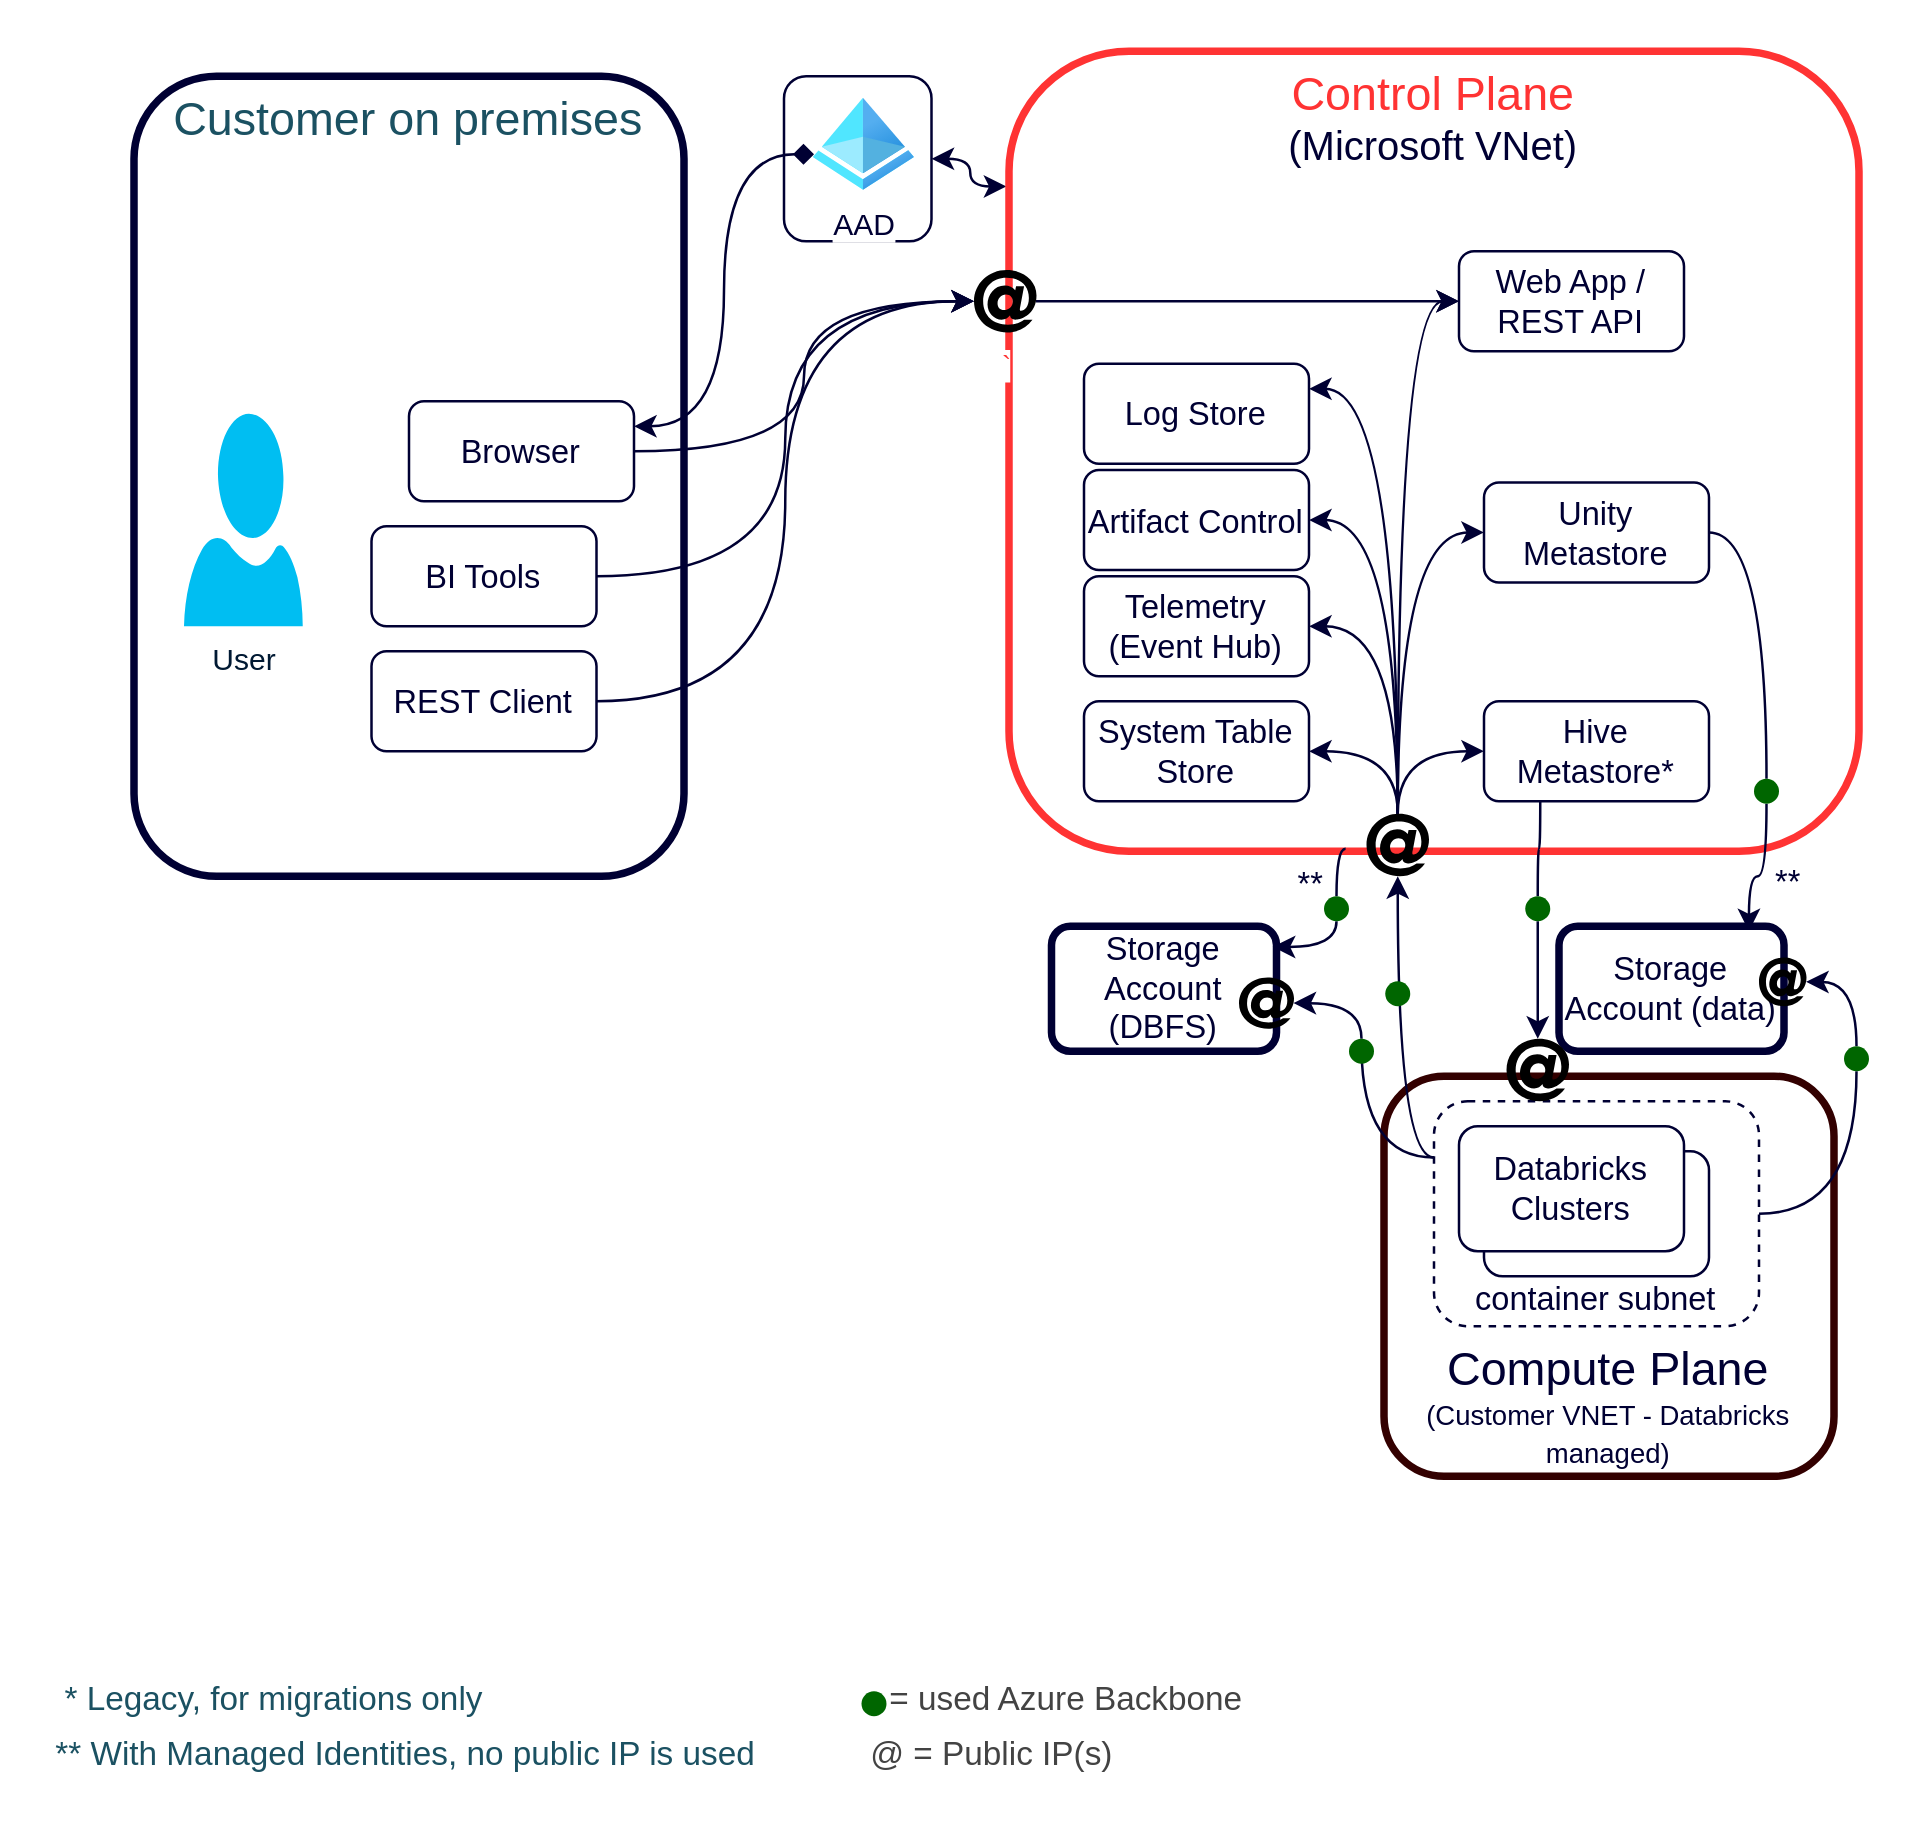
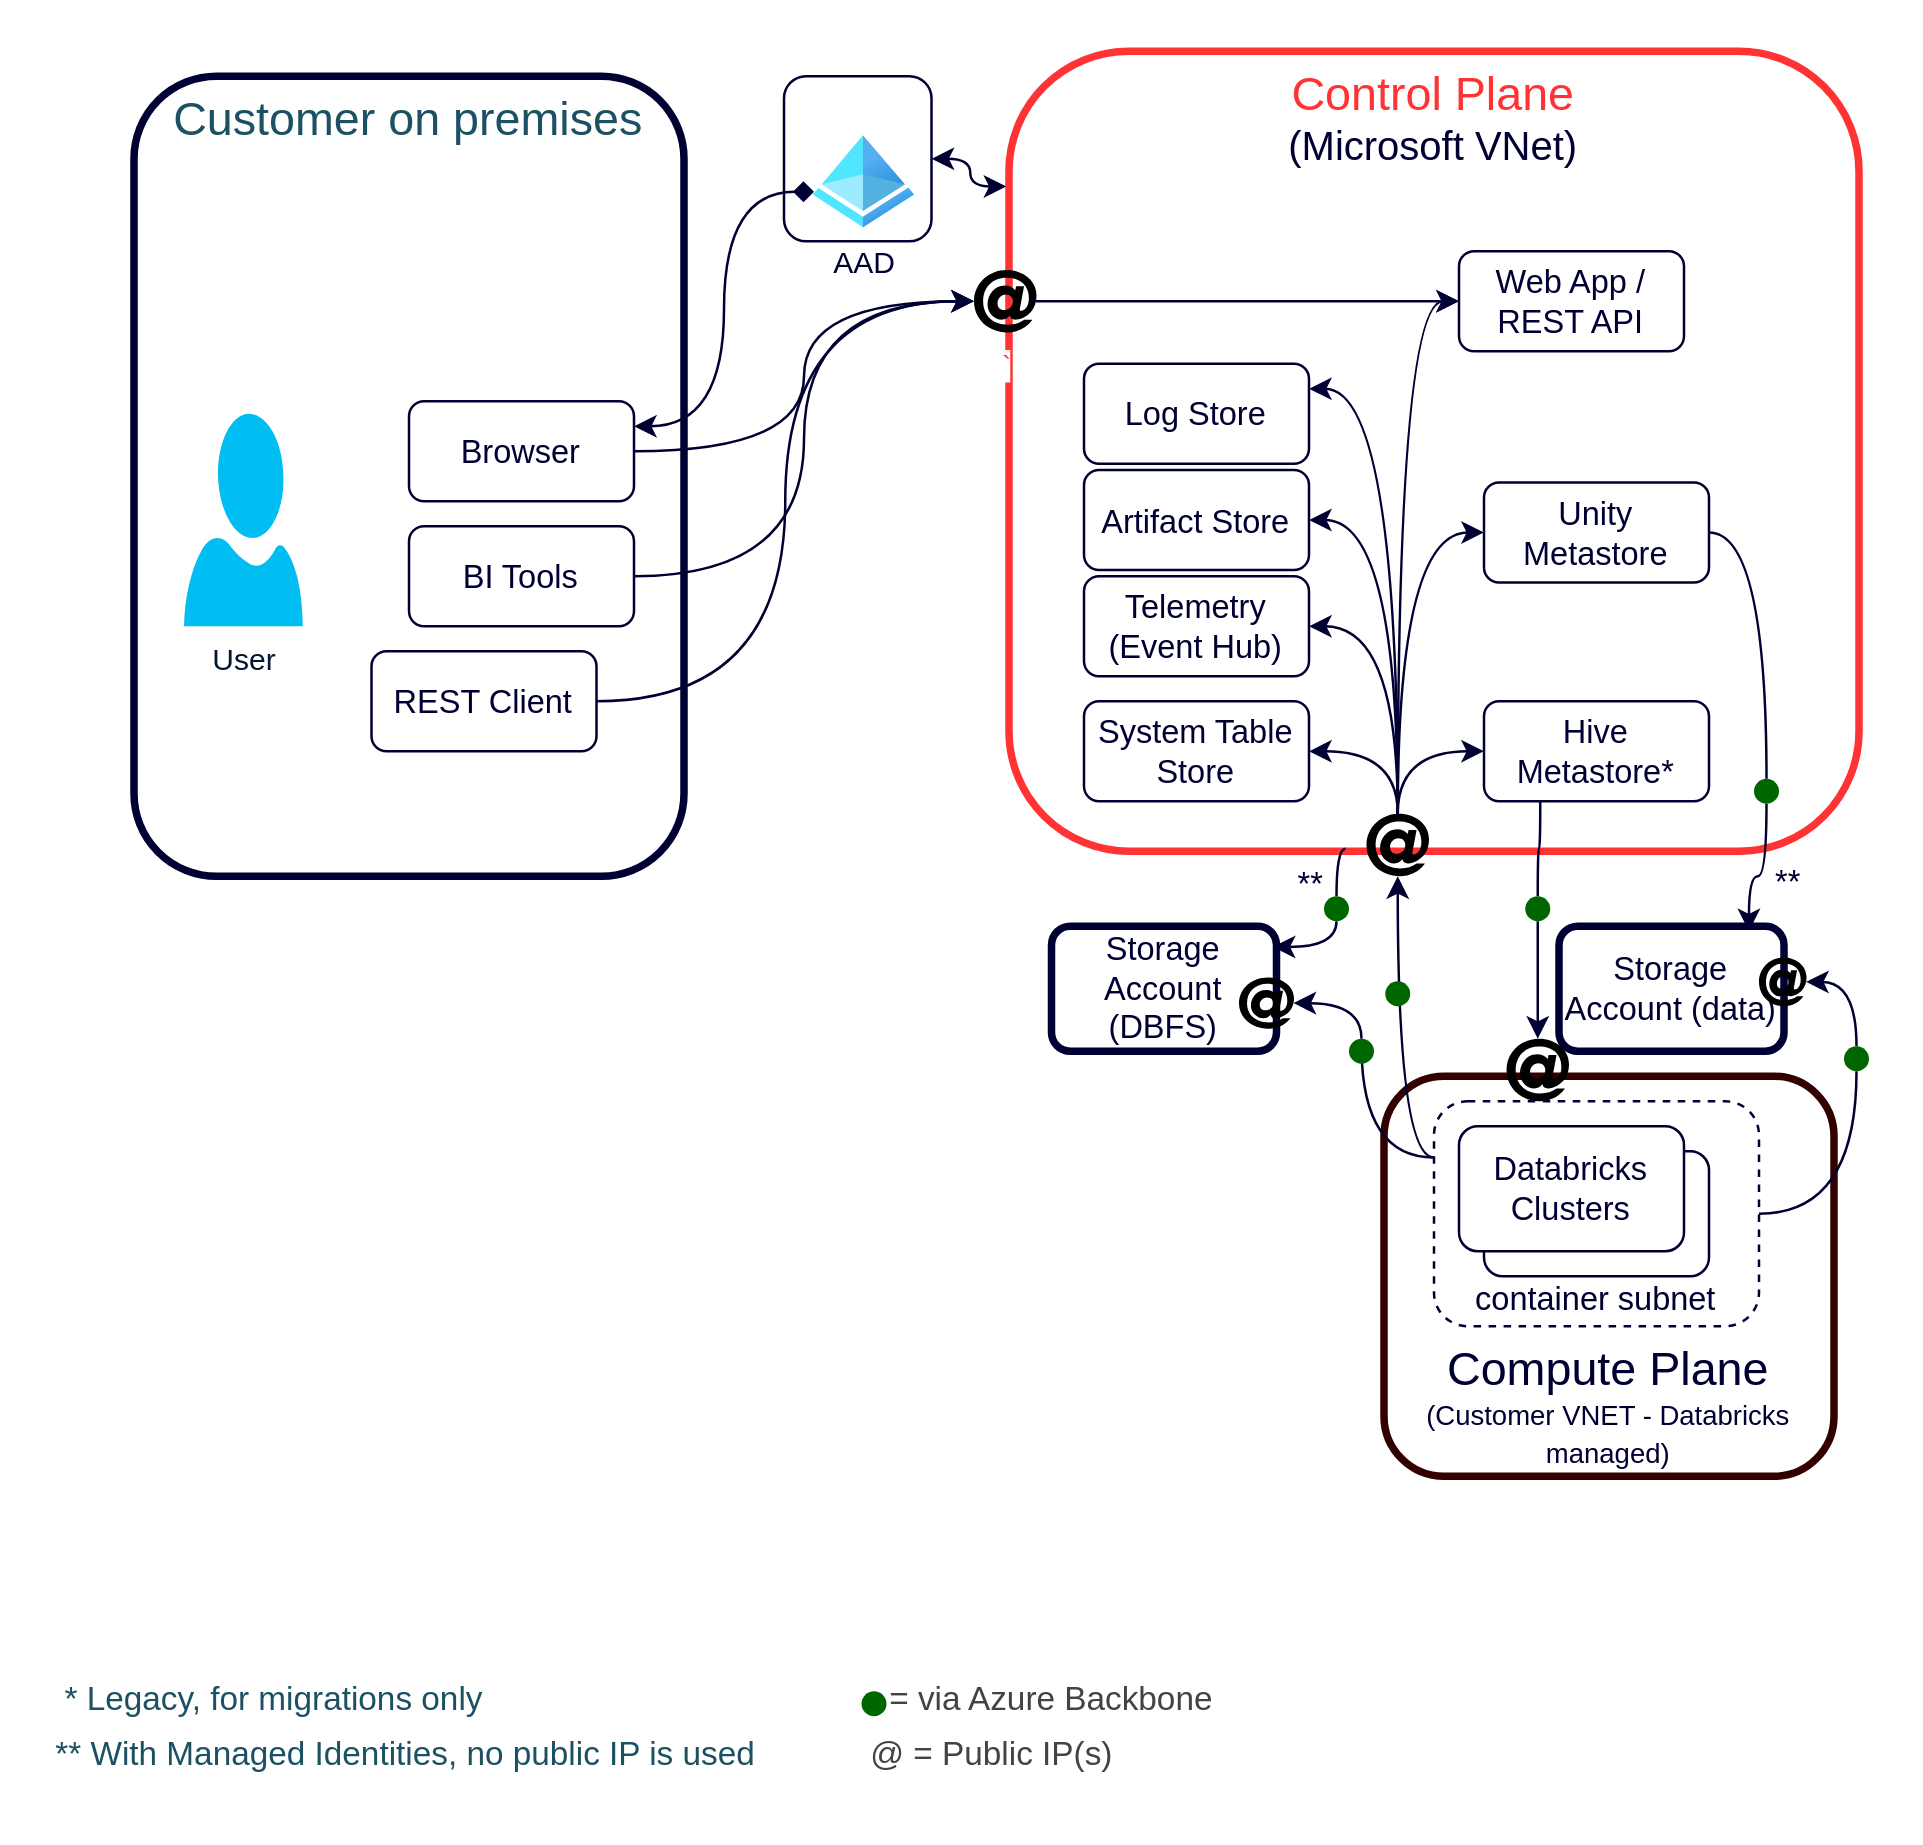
node "AAD": moved (864, 145) -> (864, 183)
node "Artifact Control": label "Artifact Control" -> "Artifact Store"
node "BI Tools": moved (484, 576) -> (521, 576)
node "= used Azure Backbone @ = Public IP(s)": label "= used Azure Backbone @ = Public IP(s)" -> "= via Azure Backbone @ = Public IP(s)"
